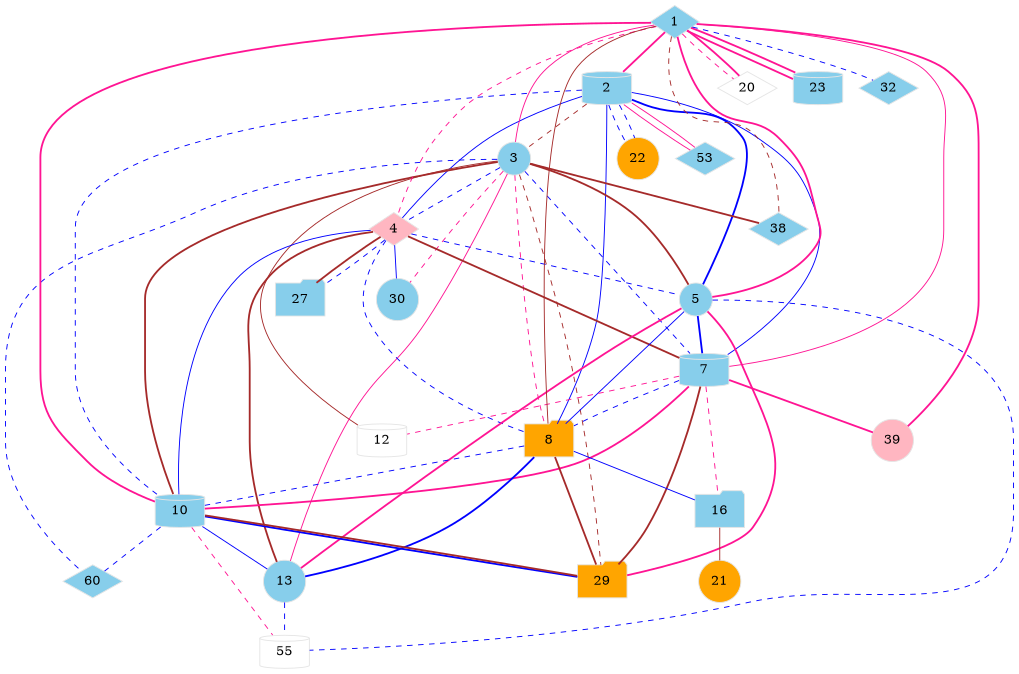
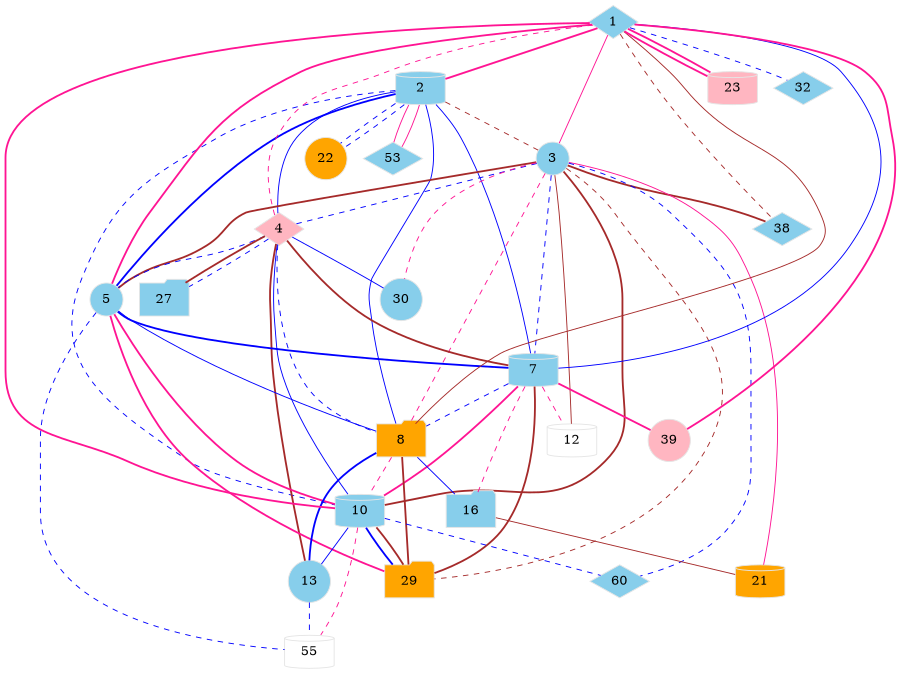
node "20": removed
node "23": fillcolor skyblue -> lightpink
edge "1" -- "7": color deeppink -> blue
edge "3" -- "13": now "3" -- "21"
edge "5" -- "13": now "5" -- "10"
edge "8" -- "10": color blue -> deeppink
node "21": shape circle -> cylinder
